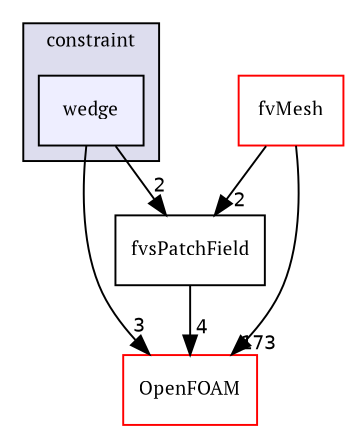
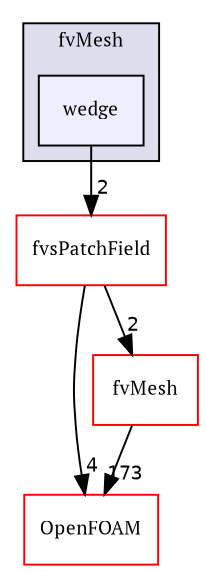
cluster "constraint": label "constraint" -> "fvMesh"
edge "fvMesh" -> "fvsPatchField": reversed
edge "wedge" -> "OpenFOAM": removed
node "fvsPatchField": color black -> red
